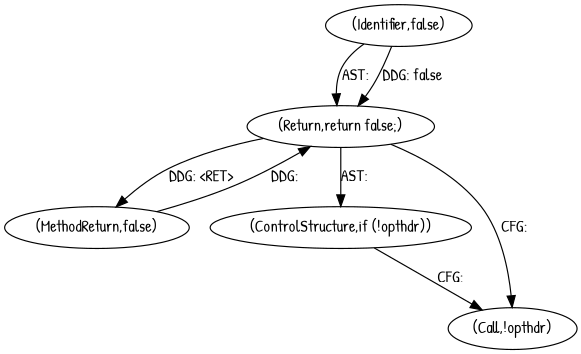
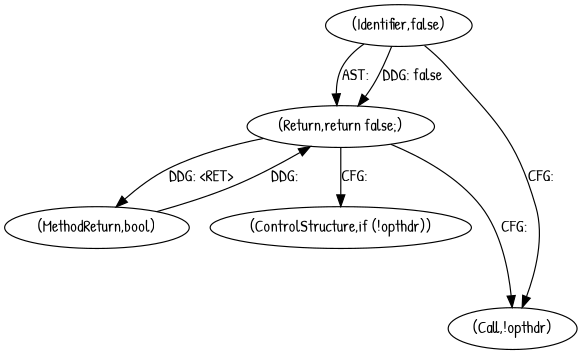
edge "(Return,return false;)" -> "(ControlStructure,if (!opthdr))": label "AST: " -> "CFG: "
node "(MethodReturn,false)": label "(MethodReturn,false)" -> "(MethodReturn,bool)"
edge "(ControlStructure,if (!opthdr))" -> "(Call,!opthdr)": now "(Identifier,false)" -> "(Call,!opthdr)"
